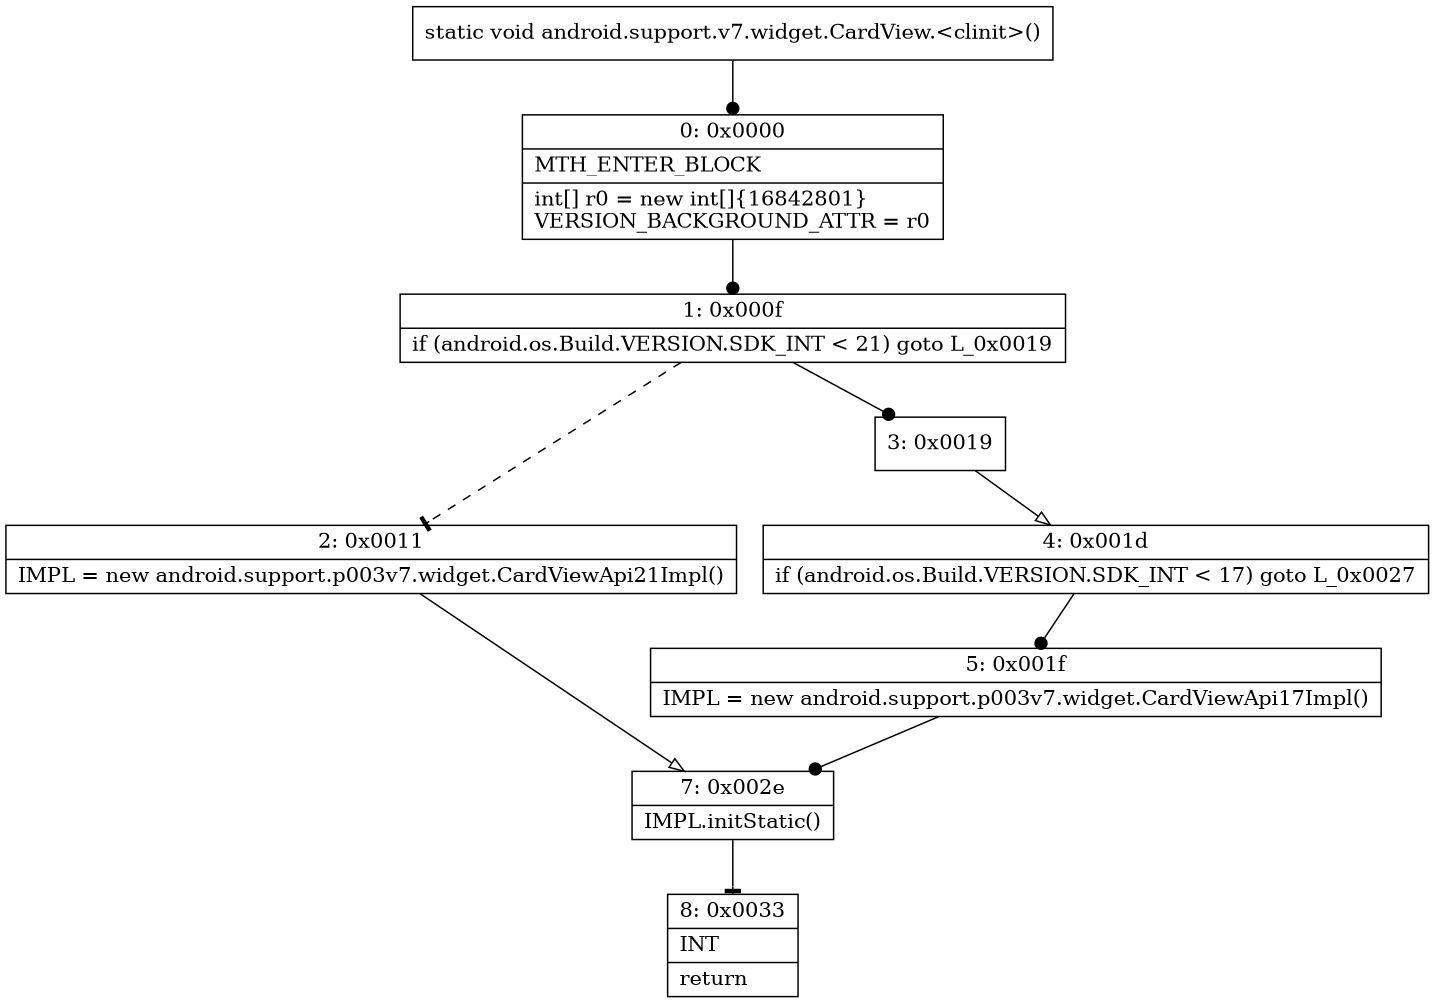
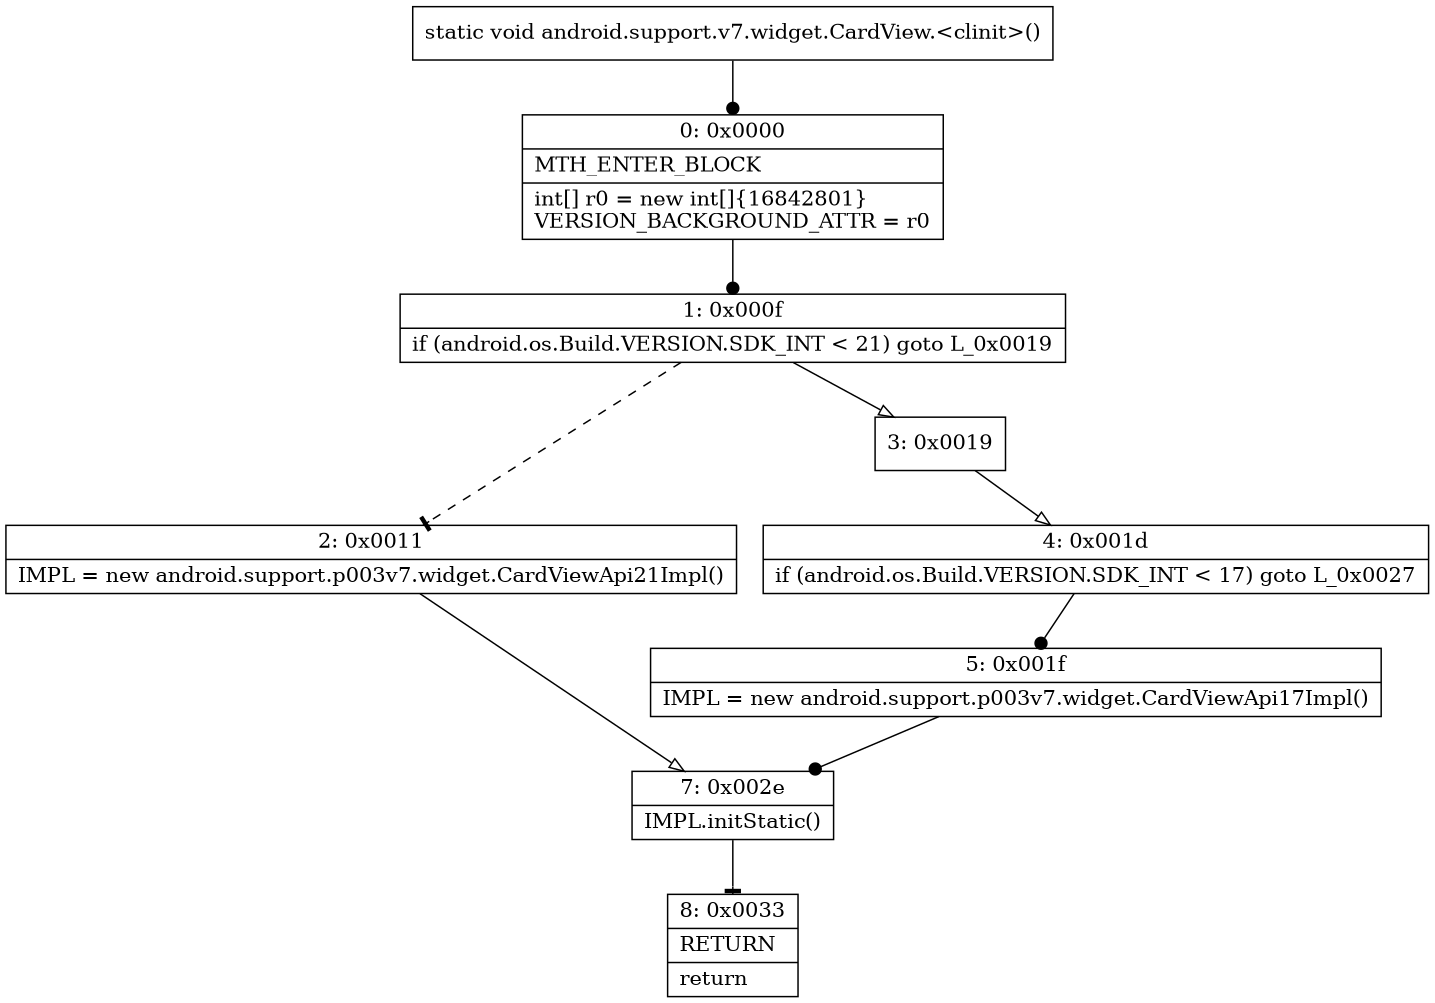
edge "1: 0x000f" -> "3: 0x0019": arrowhead dot -> onormal
node "8: 0x0033": text "INT" -> "RETURN"
